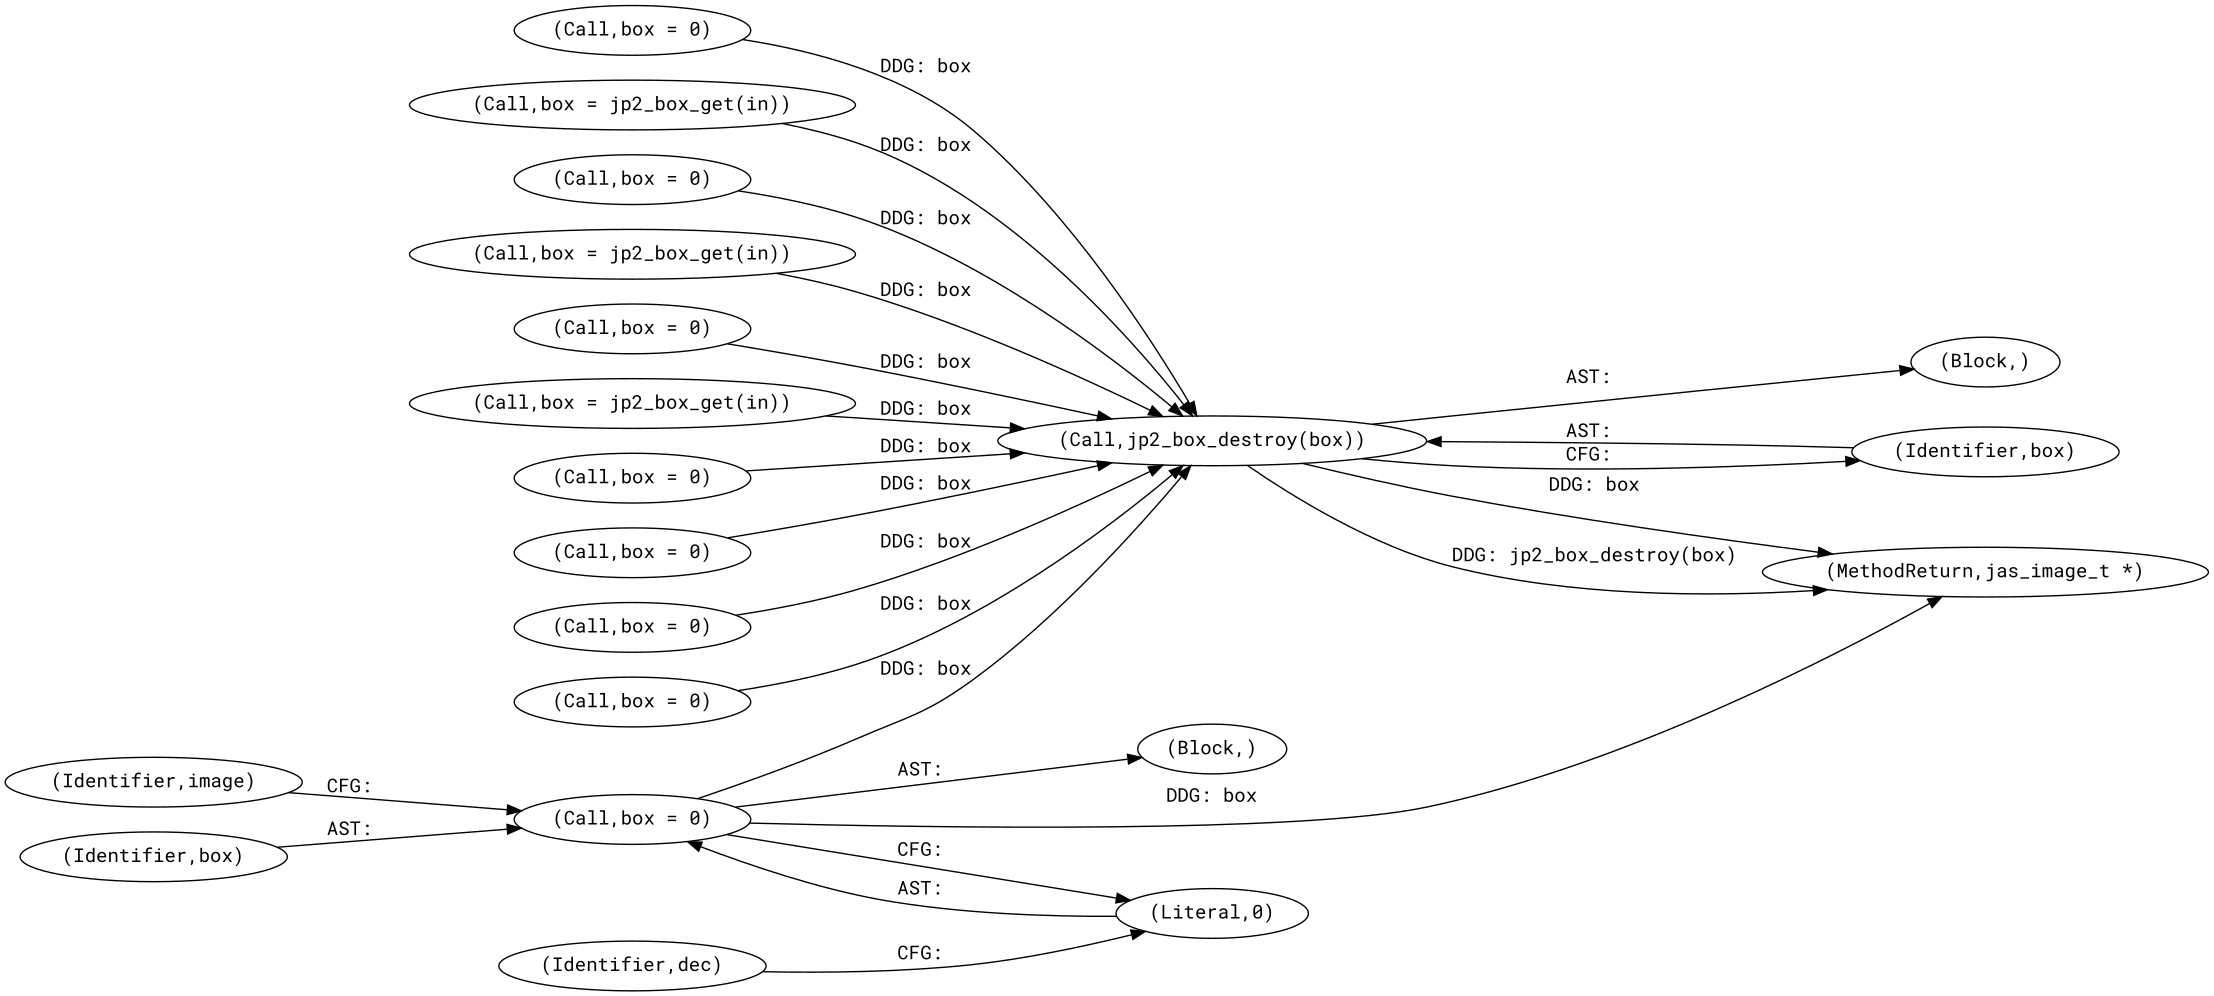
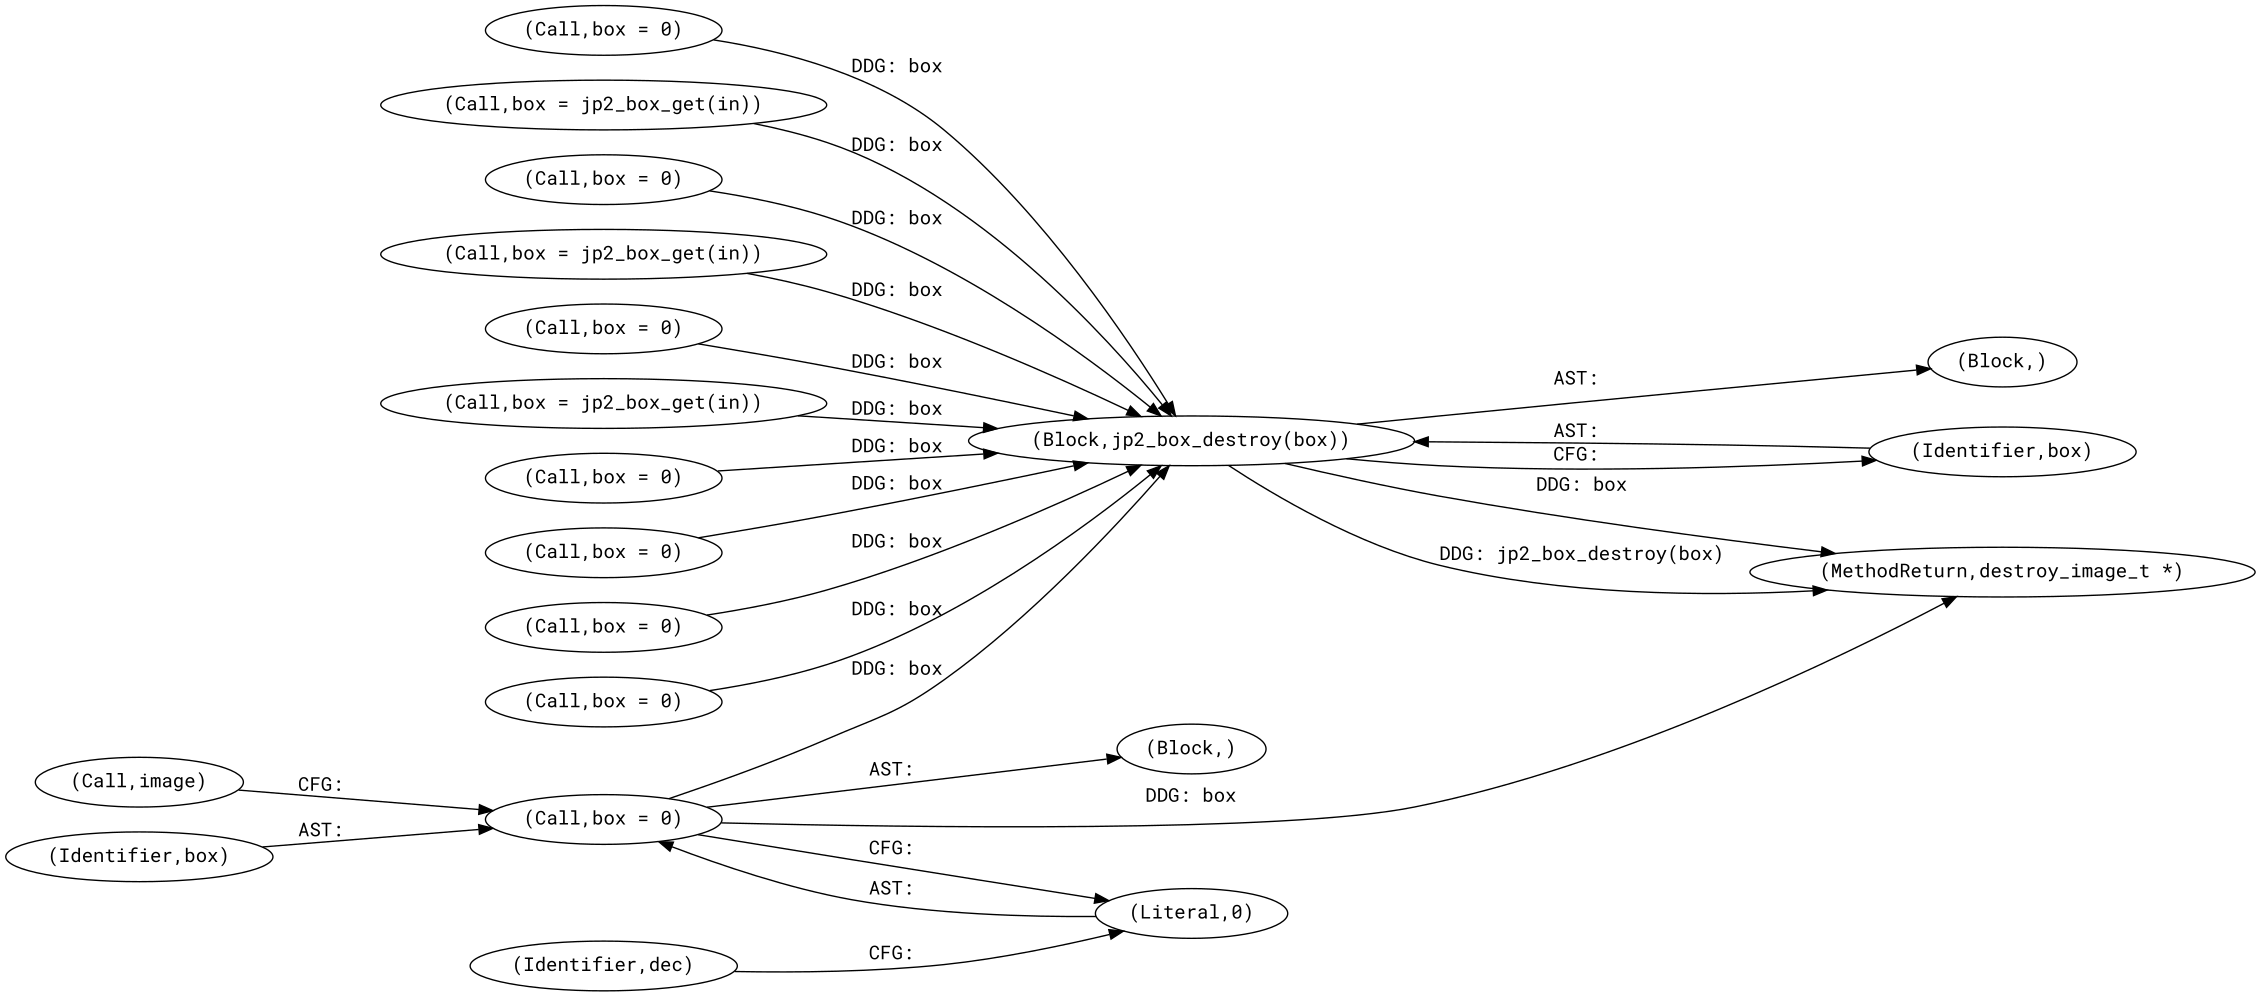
node "(Call,jp2_box_destroy(box))": label "(Call,jp2_box_destroy(box))" -> "(Block,jp2_box_destroy(box))"
node "(MethodReturn,jas_image_t *)": label "(MethodReturn,jas_image_t *)" -> "(MethodReturn,destroy_image_t *)"
node "(Identifier,image)": label "(Identifier,image)" -> "(Call,image)"
